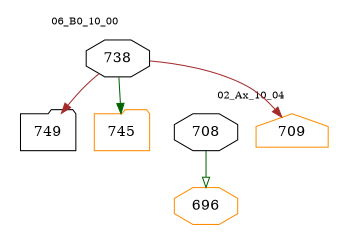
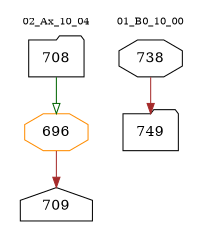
cluster "06_B0_10_00": label "06_B0_10_00" -> "01_B0_10_00"
edge "738" -> "709": now "696" -> "709"
node "745": removed
node "708": shape octagon -> folder
node "709": color darkorange -> black
